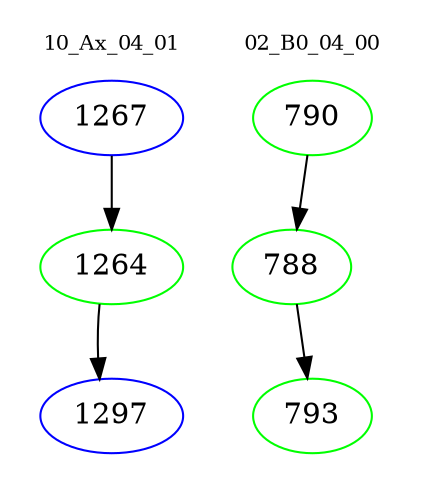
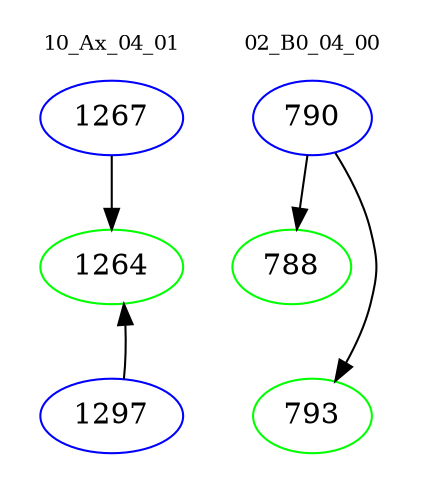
node "790": color green -> blue
edge "1264" -> "1297": reversed
edge "788" -> "793": now "790" -> "793"
